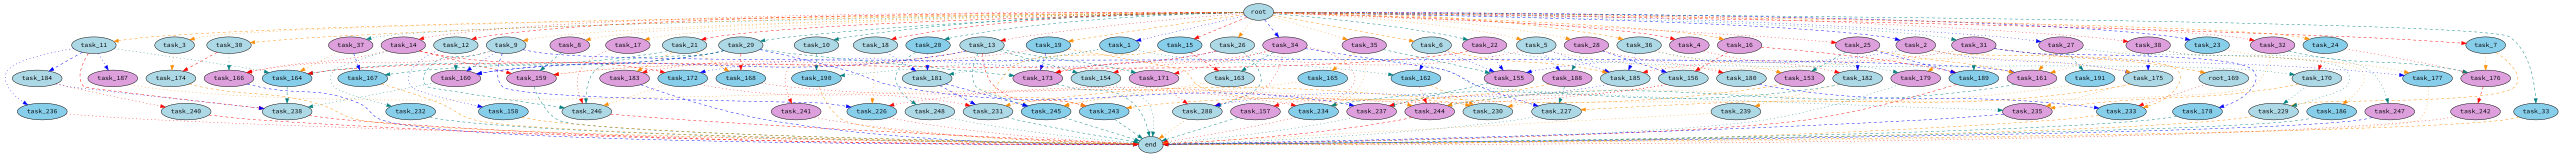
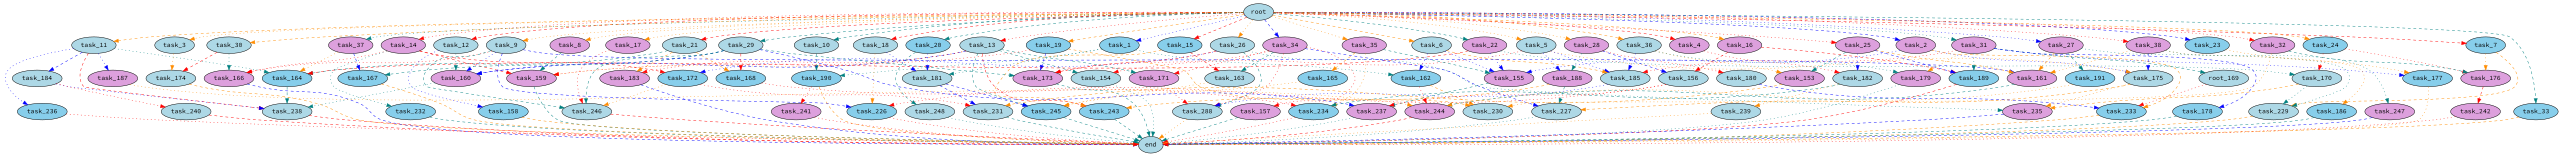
edge "task_31" -> "root_169": color darkorange -> teal
edge "task_10" -> "task_241": now "task_190" -> "task_241"
